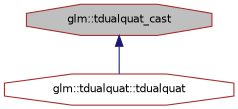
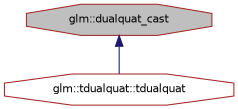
node "glm::tdualquat_cast": label "glm::tdualquat_cast" -> "glm::dualquat_cast"
